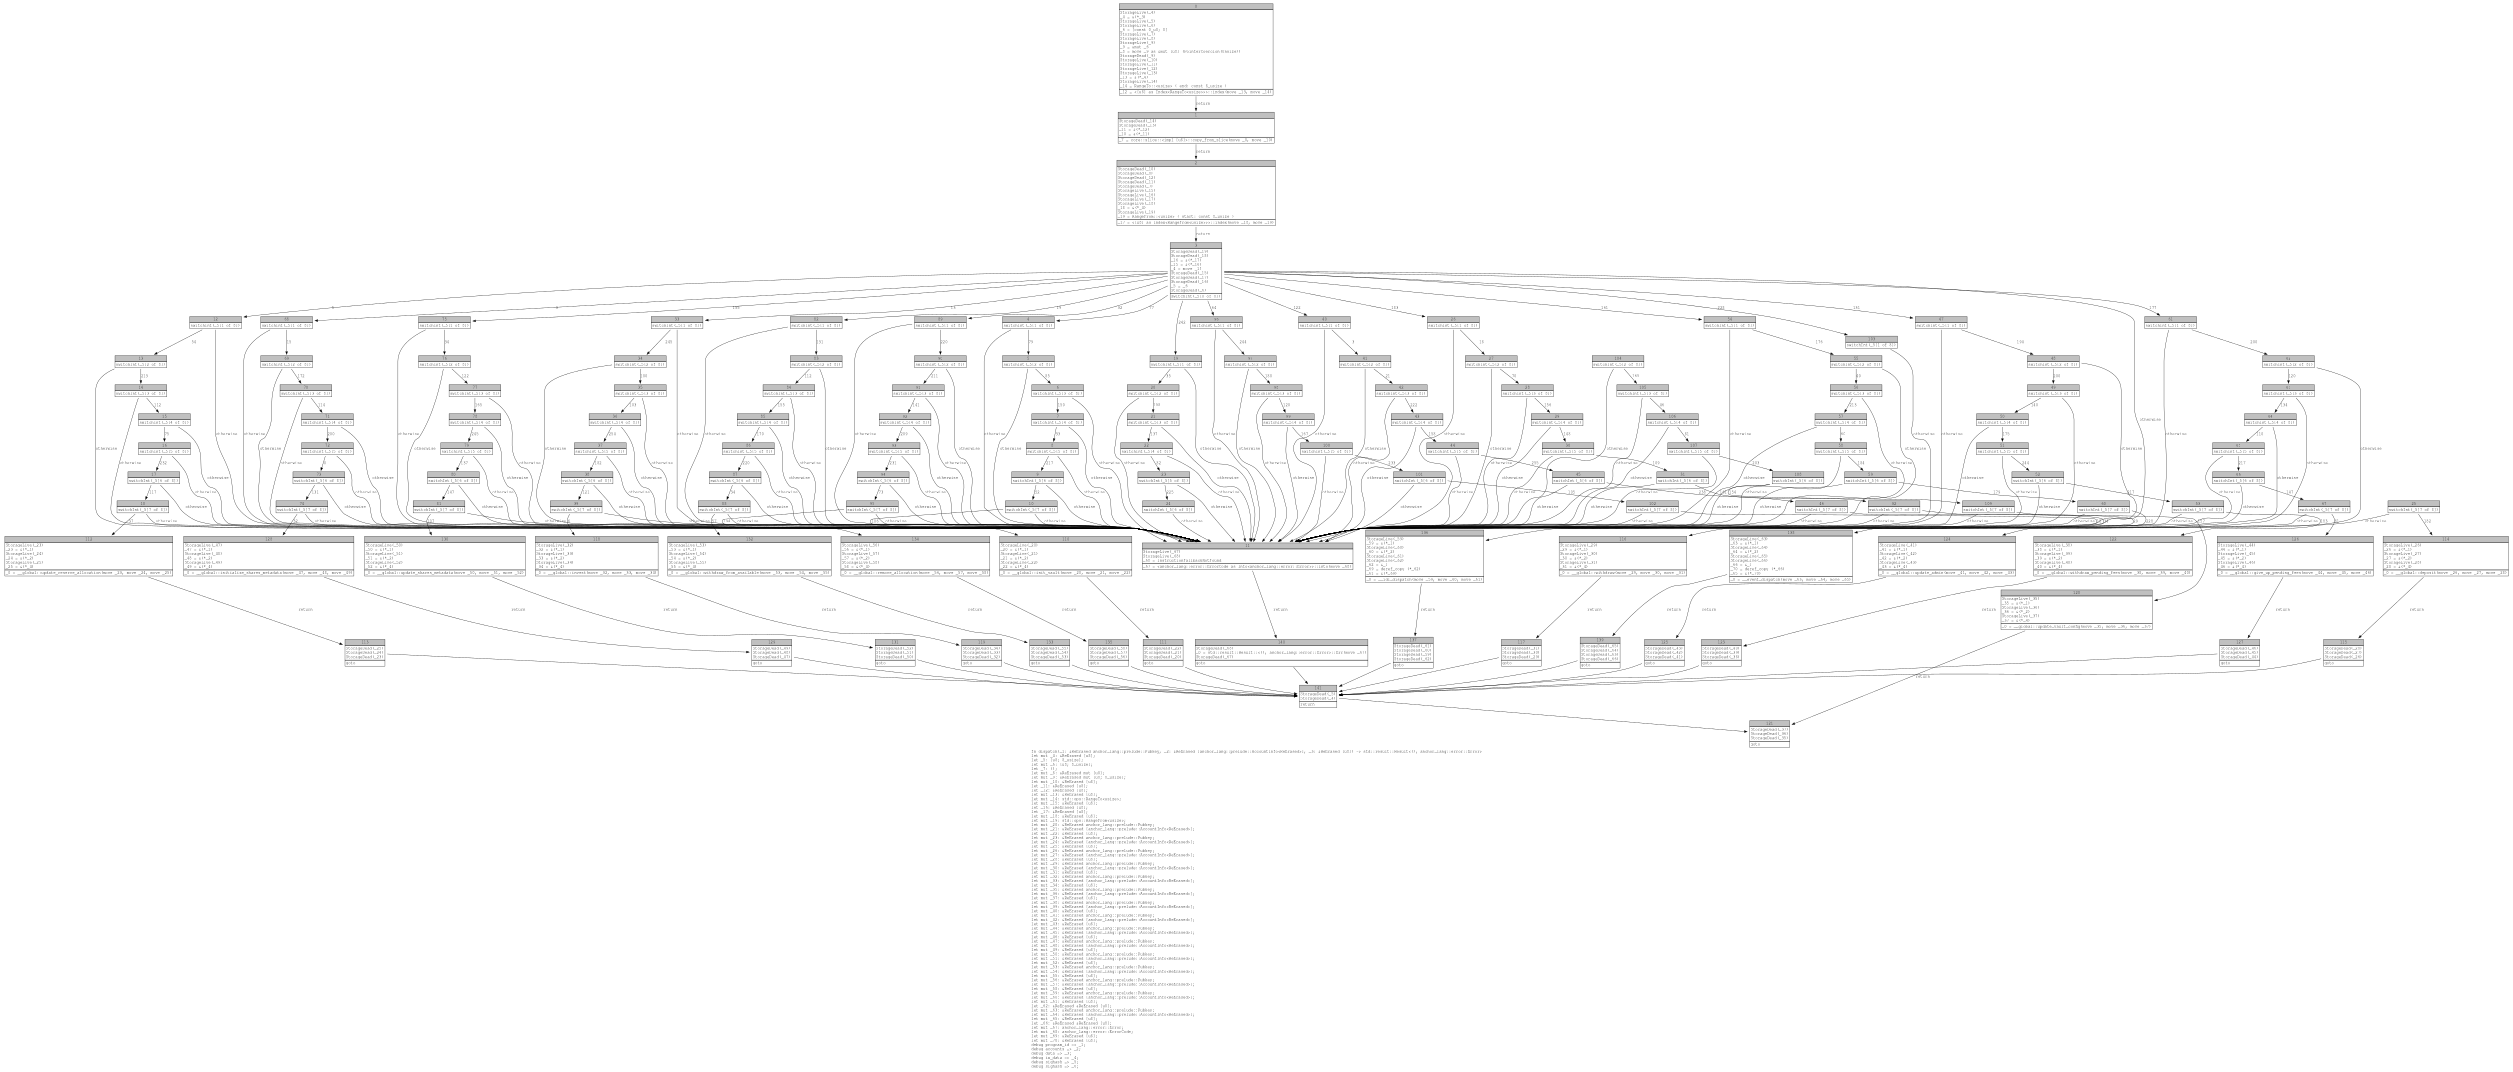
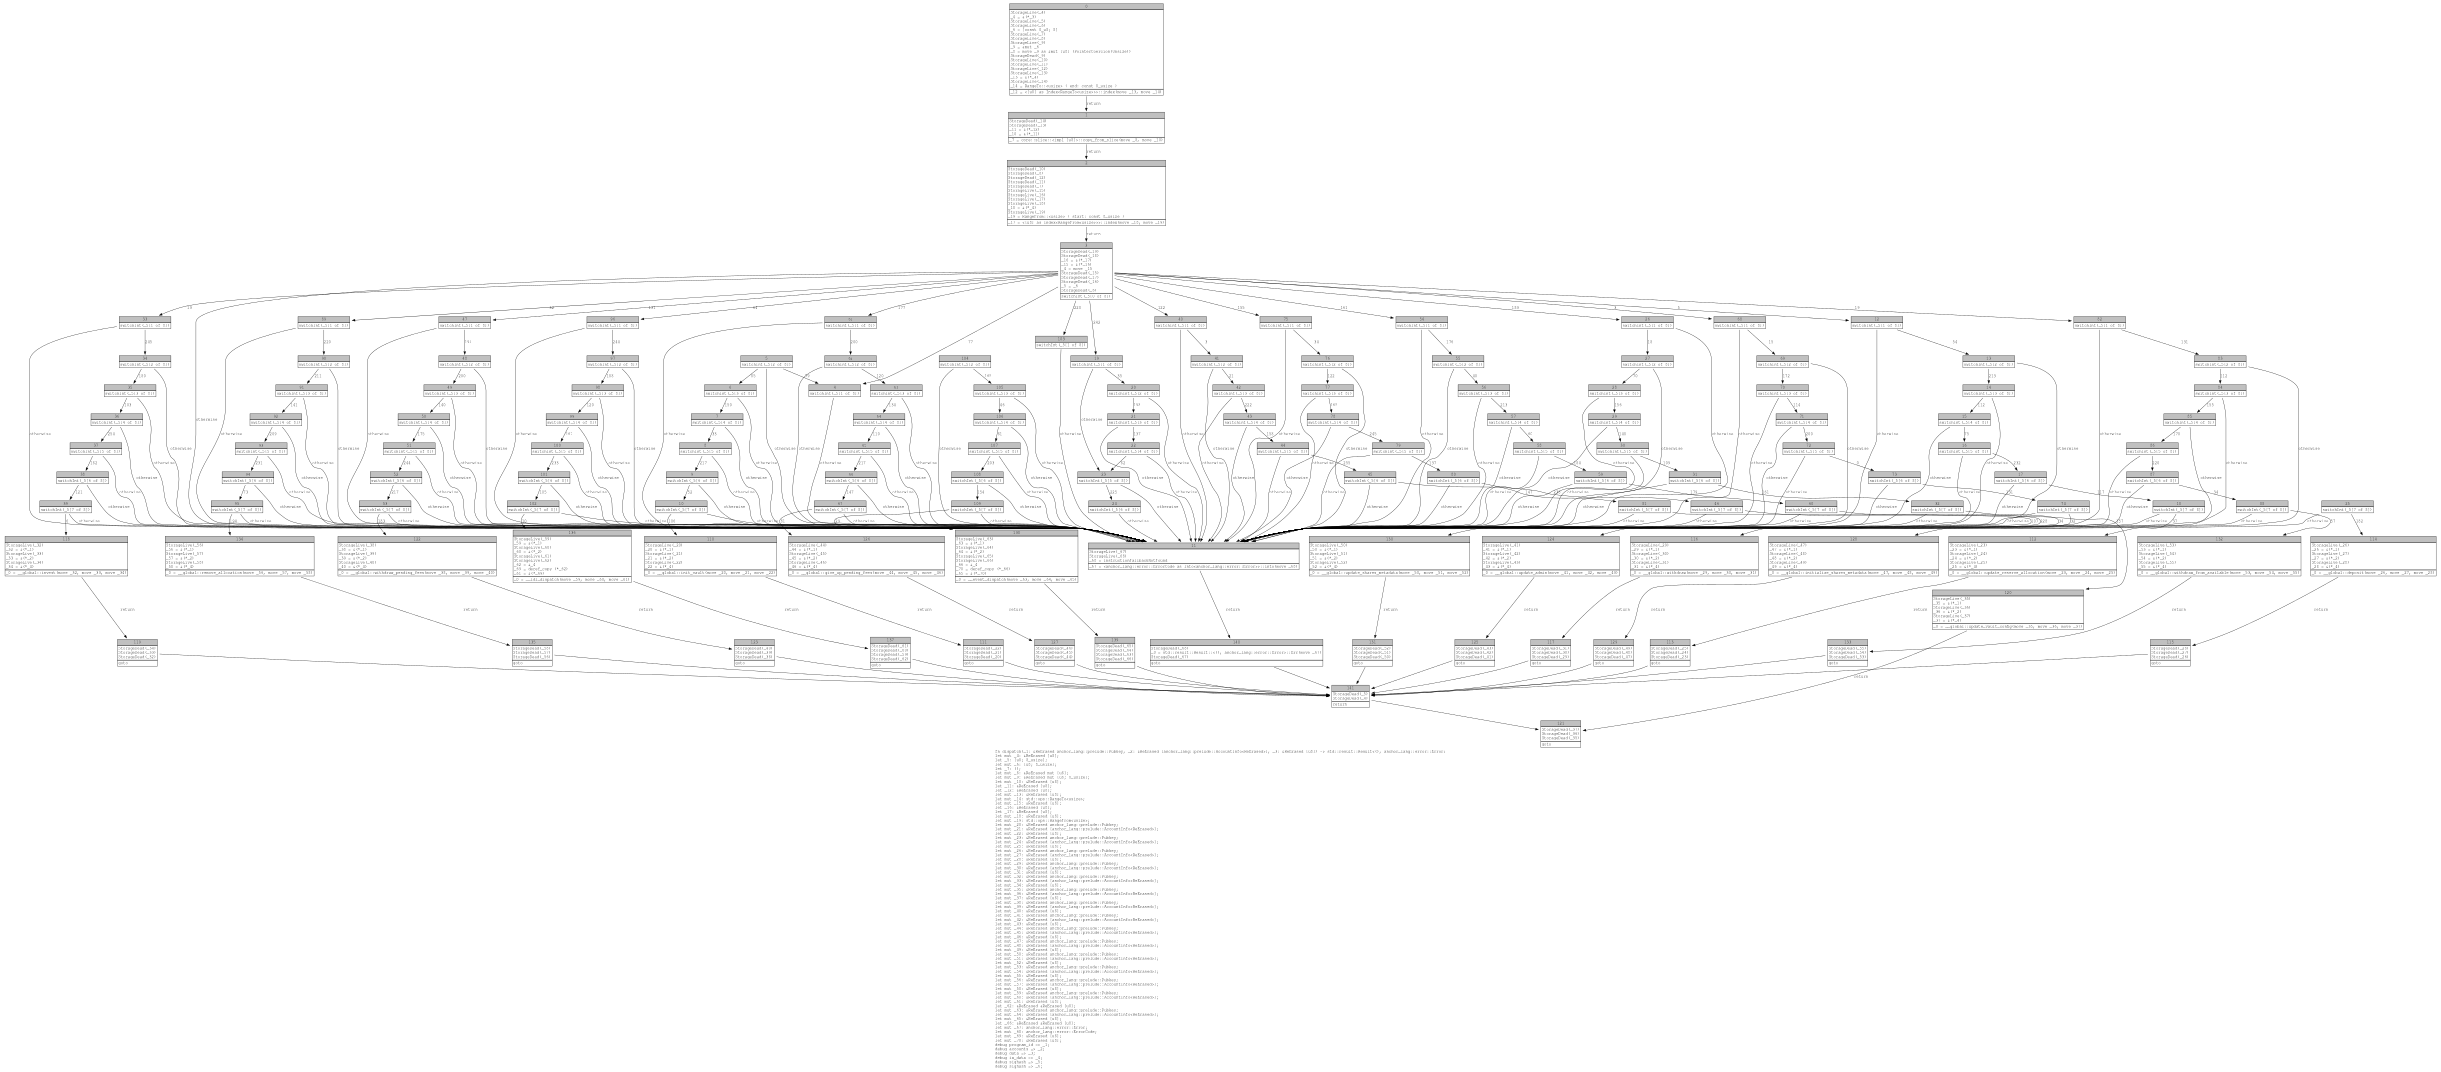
edge "4" -> "5": reversed
edge "19" -> "11": now "19" -> "23"
